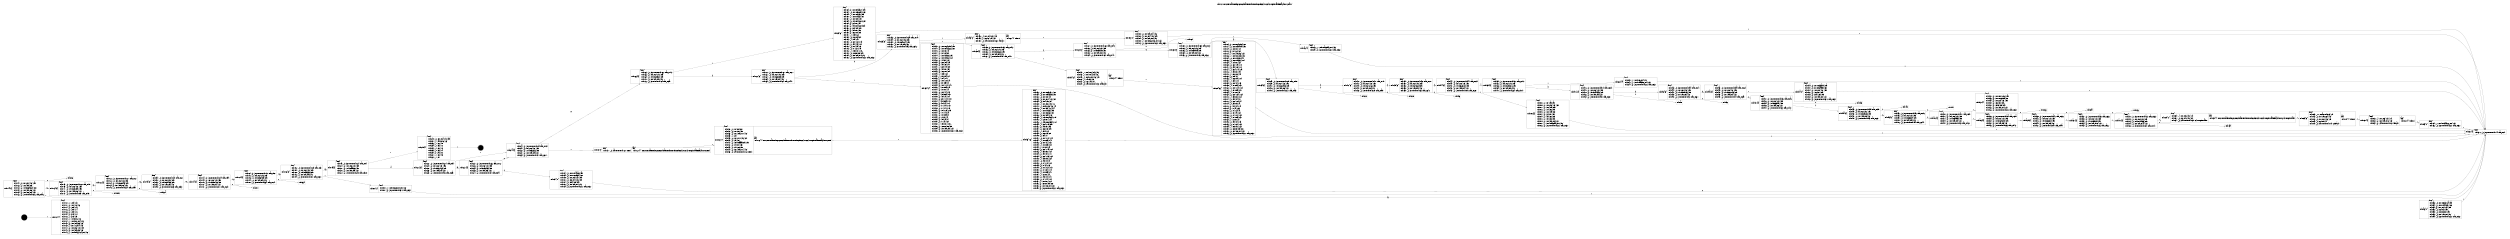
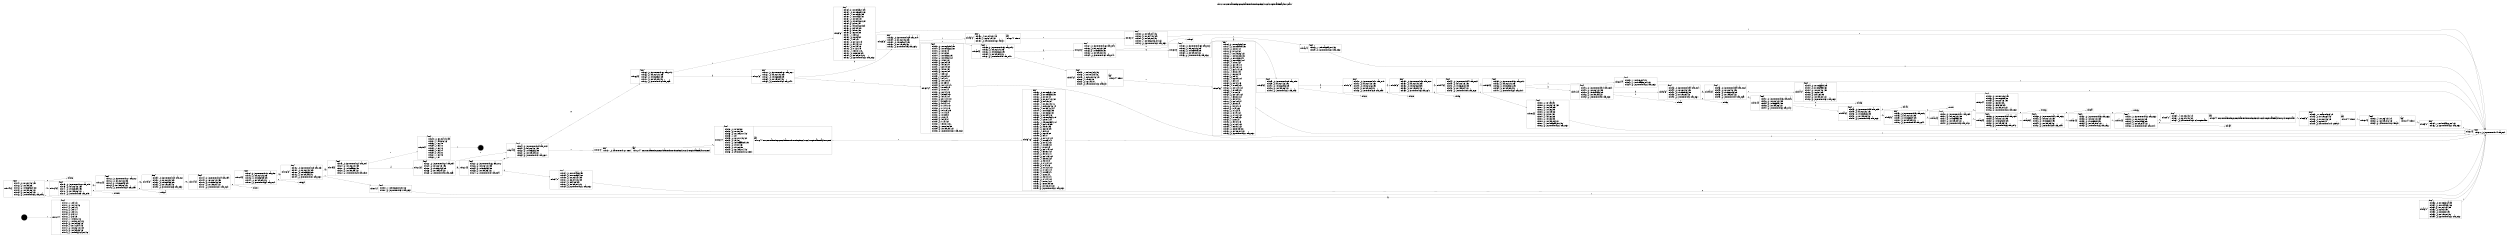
edge "0x4017b4 [25]" -> "0x4017cd [25]": removed, label "16"
